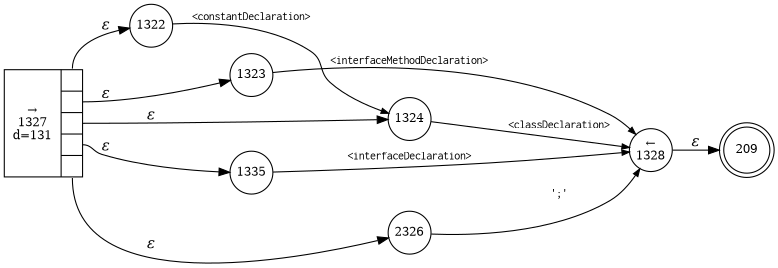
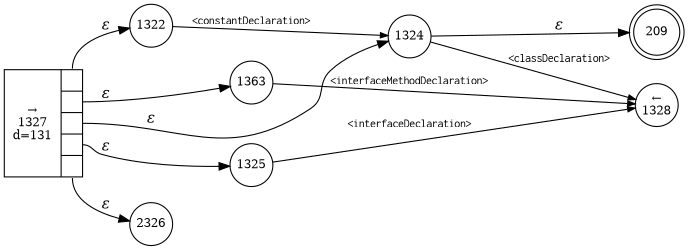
node "1323": label "1323" -> "1363"
edge "← 1328" -> "209": now "1324" -> "209"
node "1335": label "1335" -> "1325"
edge "2326" -> "← 1328": removed, label "';'"
